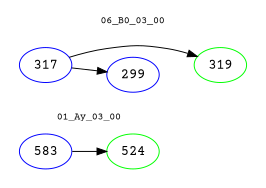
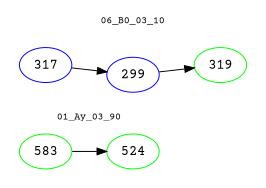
cluster "06_B0_03_00": label "06_B0_03_00" -> "06_B0_03_10"
edge "317" -> "319": now "299" -> "319"
cluster "01_Ay_03_00": label "01_Ay_03_00" -> "01_Ay_03_90"
node "583": color blue -> green
